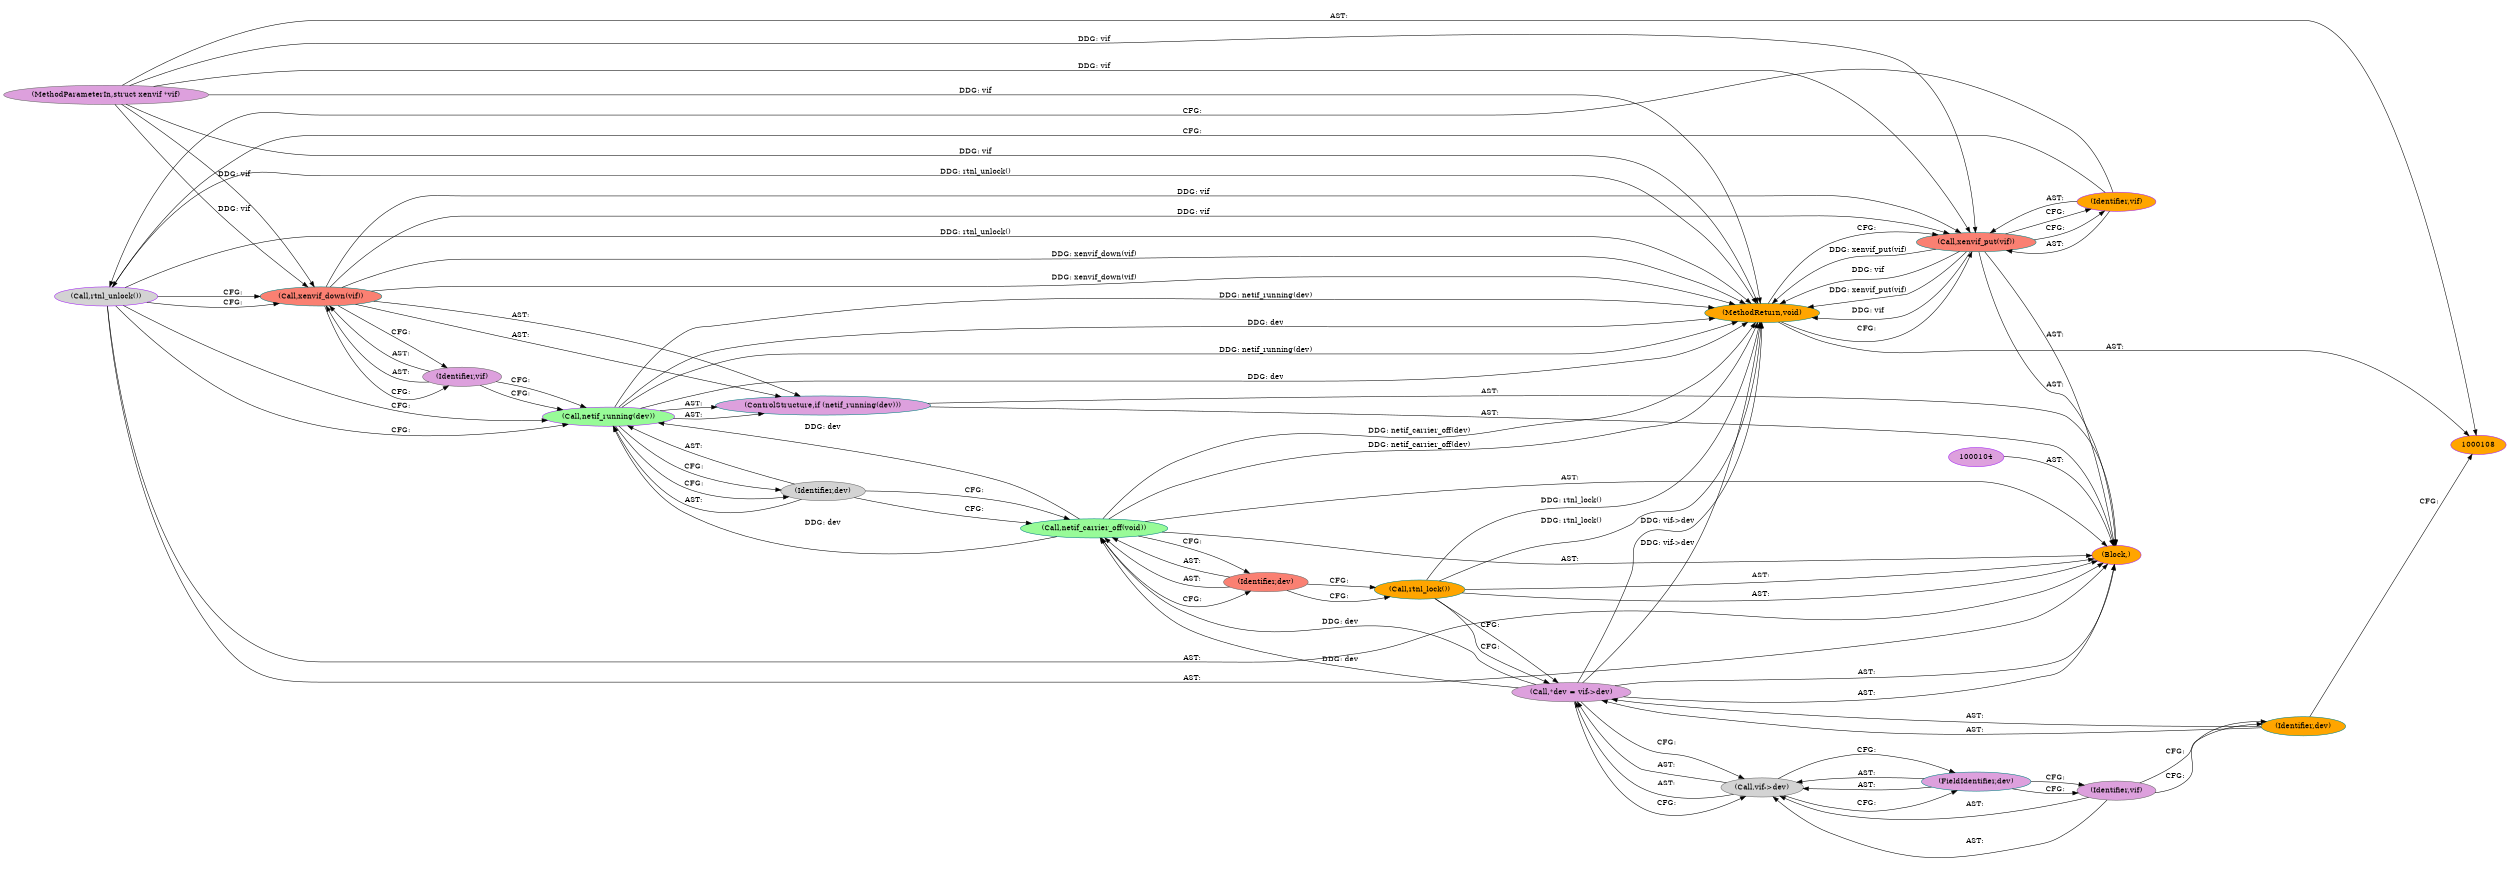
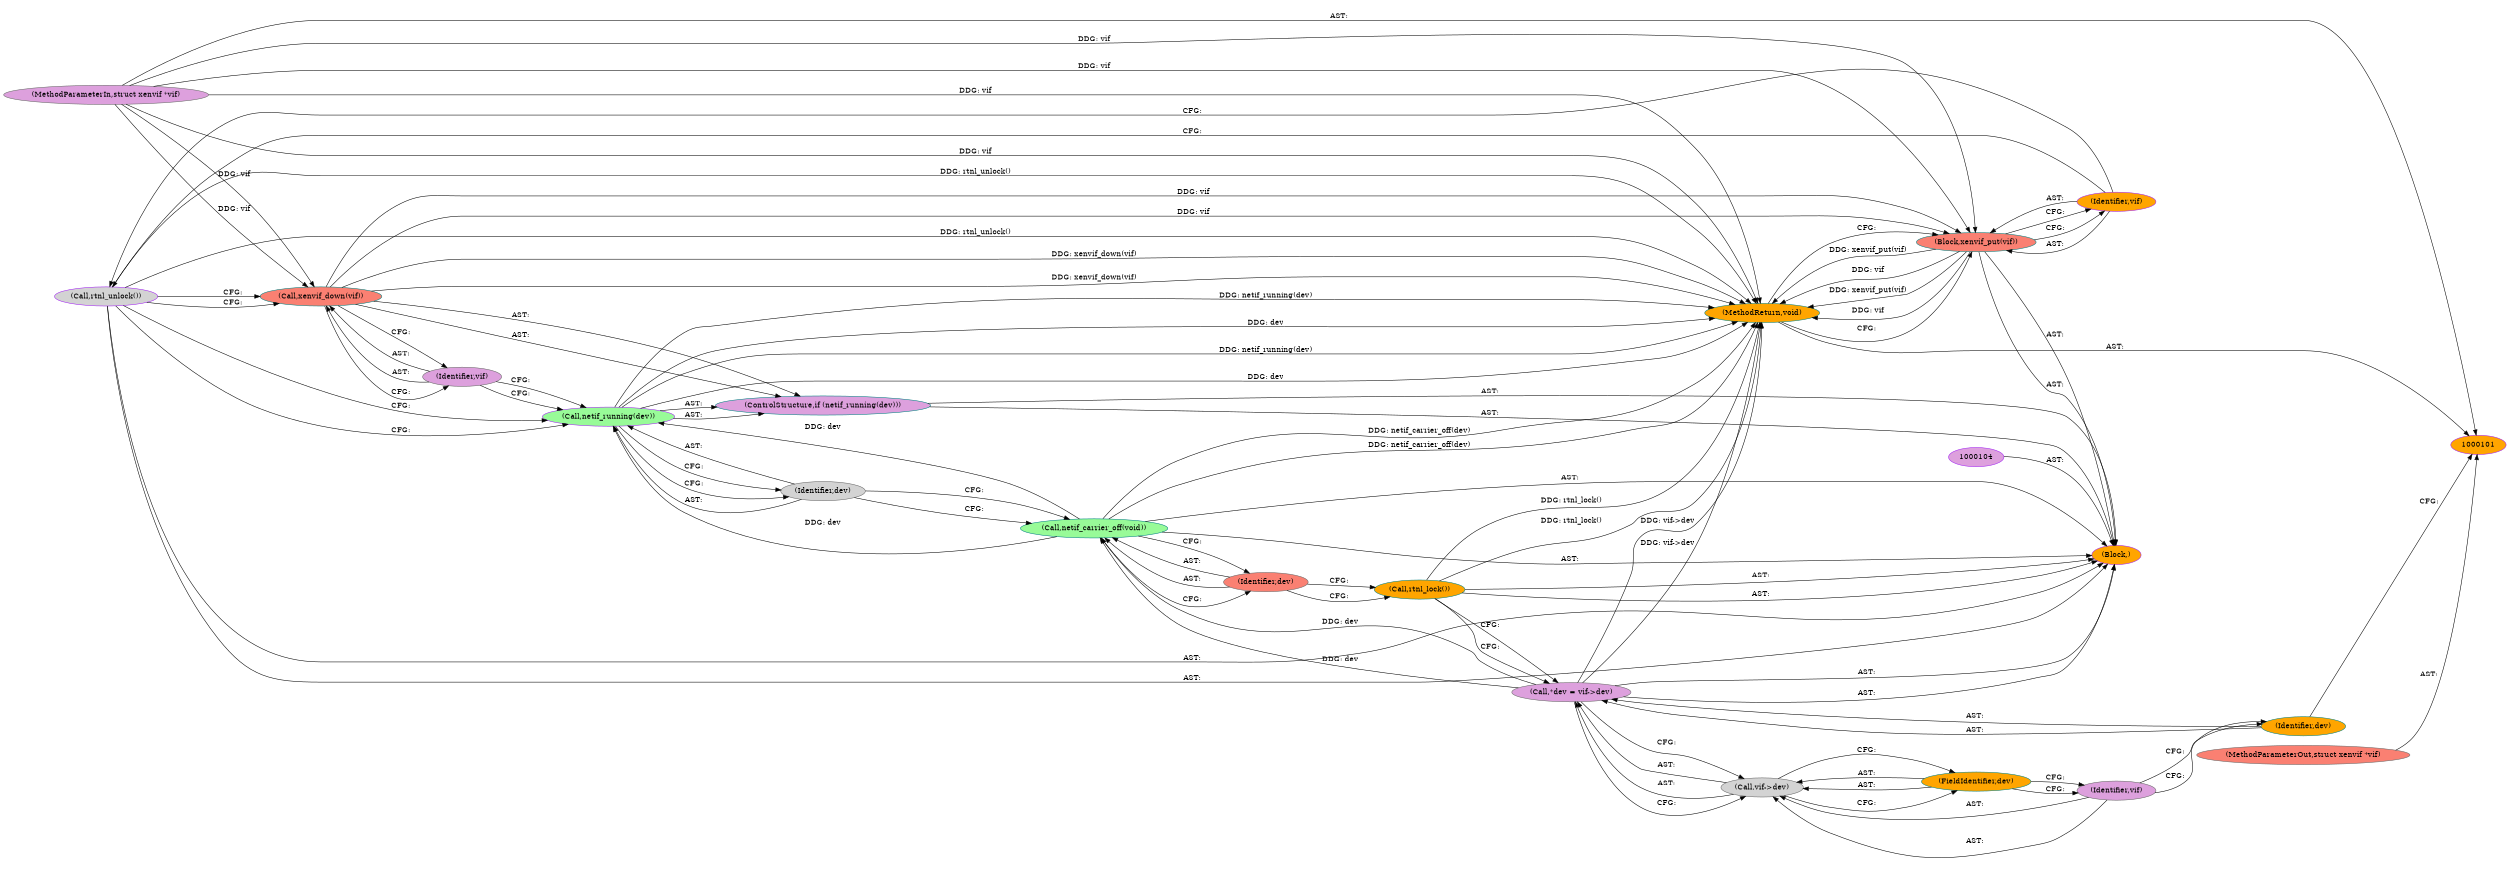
node "(Call,xenvif_put(vif))": label "(Call,xenvif_put(vif))" -> "(Block,xenvif_put(vif))"
node "1000108": label "1000108" -> "1000101"
node "(MethodParameterOut,struct xenvif *vif)": added
node "(FieldIdentifier,dev)": fillcolor plum -> orange
